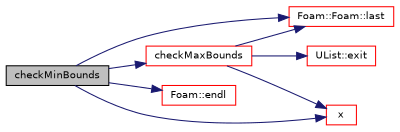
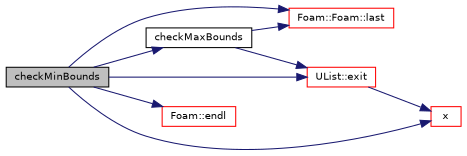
node "checkMaxBounds": color red -> black
edge "checkMinBounds" -> "UList::exit": added
edge "checkMaxBounds" -> "x": now "UList::exit" -> "x"
